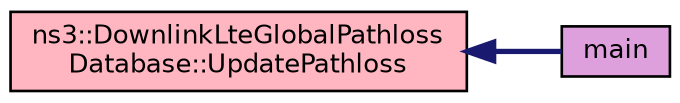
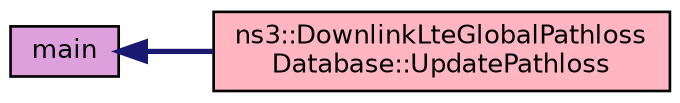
edge "main" -> "ns3::DownlinkLteGlobalPathloss Database::UpdatePathloss": reversed
